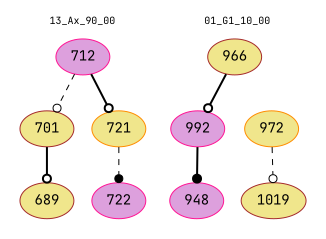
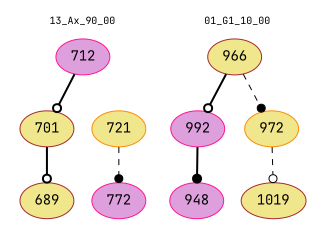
edge "712" -> "701": style dashed -> bold
edge "712" -> "721": removed
edge "966" -> "972": added
node "722": label "722" -> "772"
